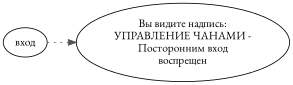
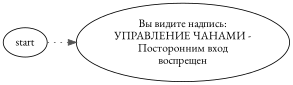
node "вход": label "вход" -> "start"
